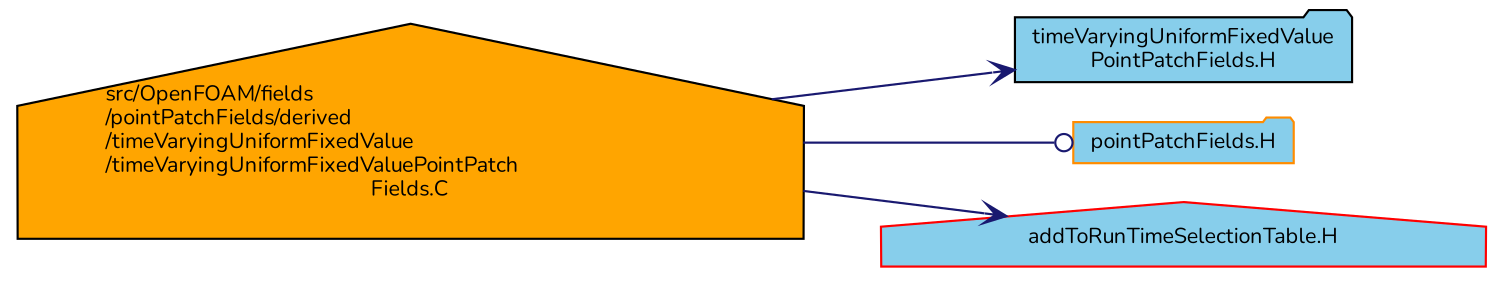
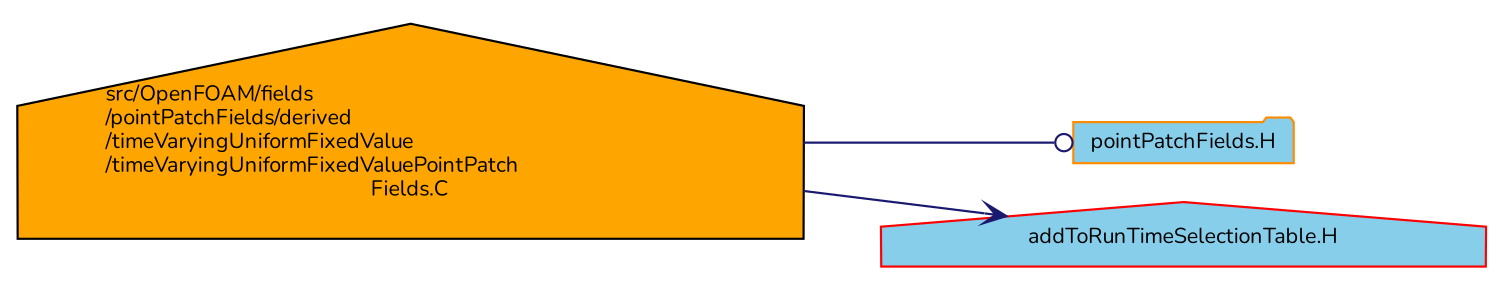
node "timeVaryingUniformFixedValue PointPatchFields.H": removed
